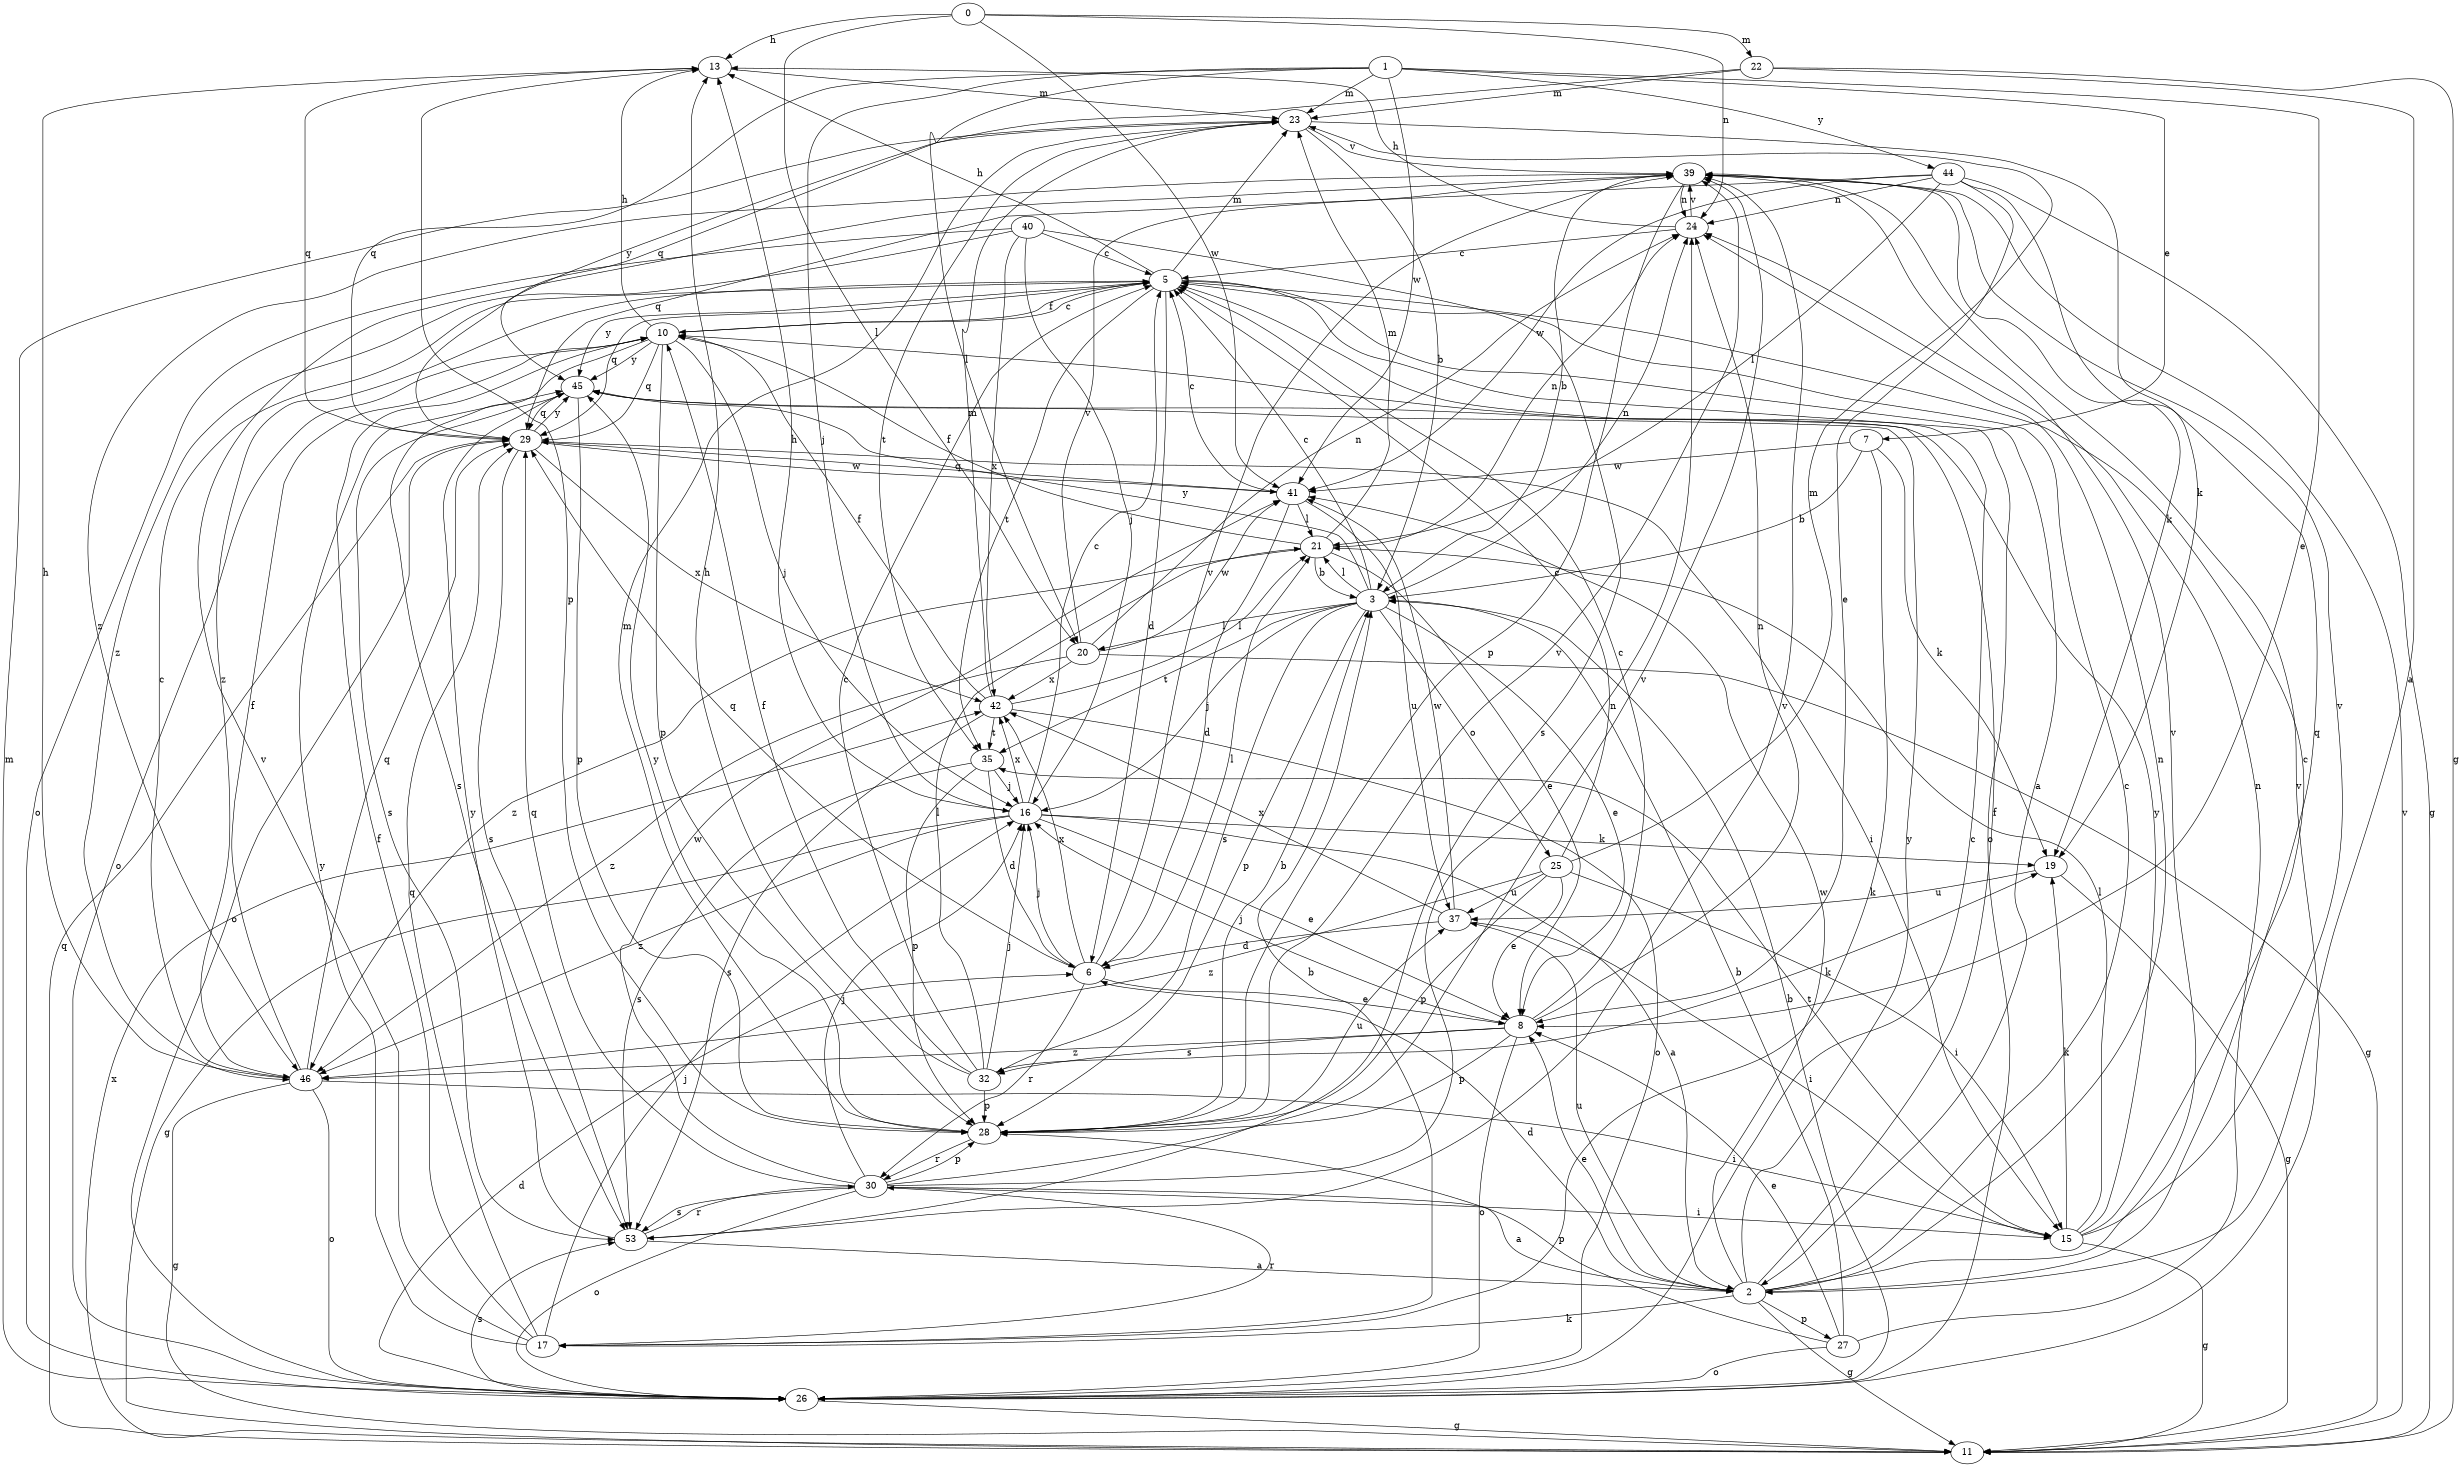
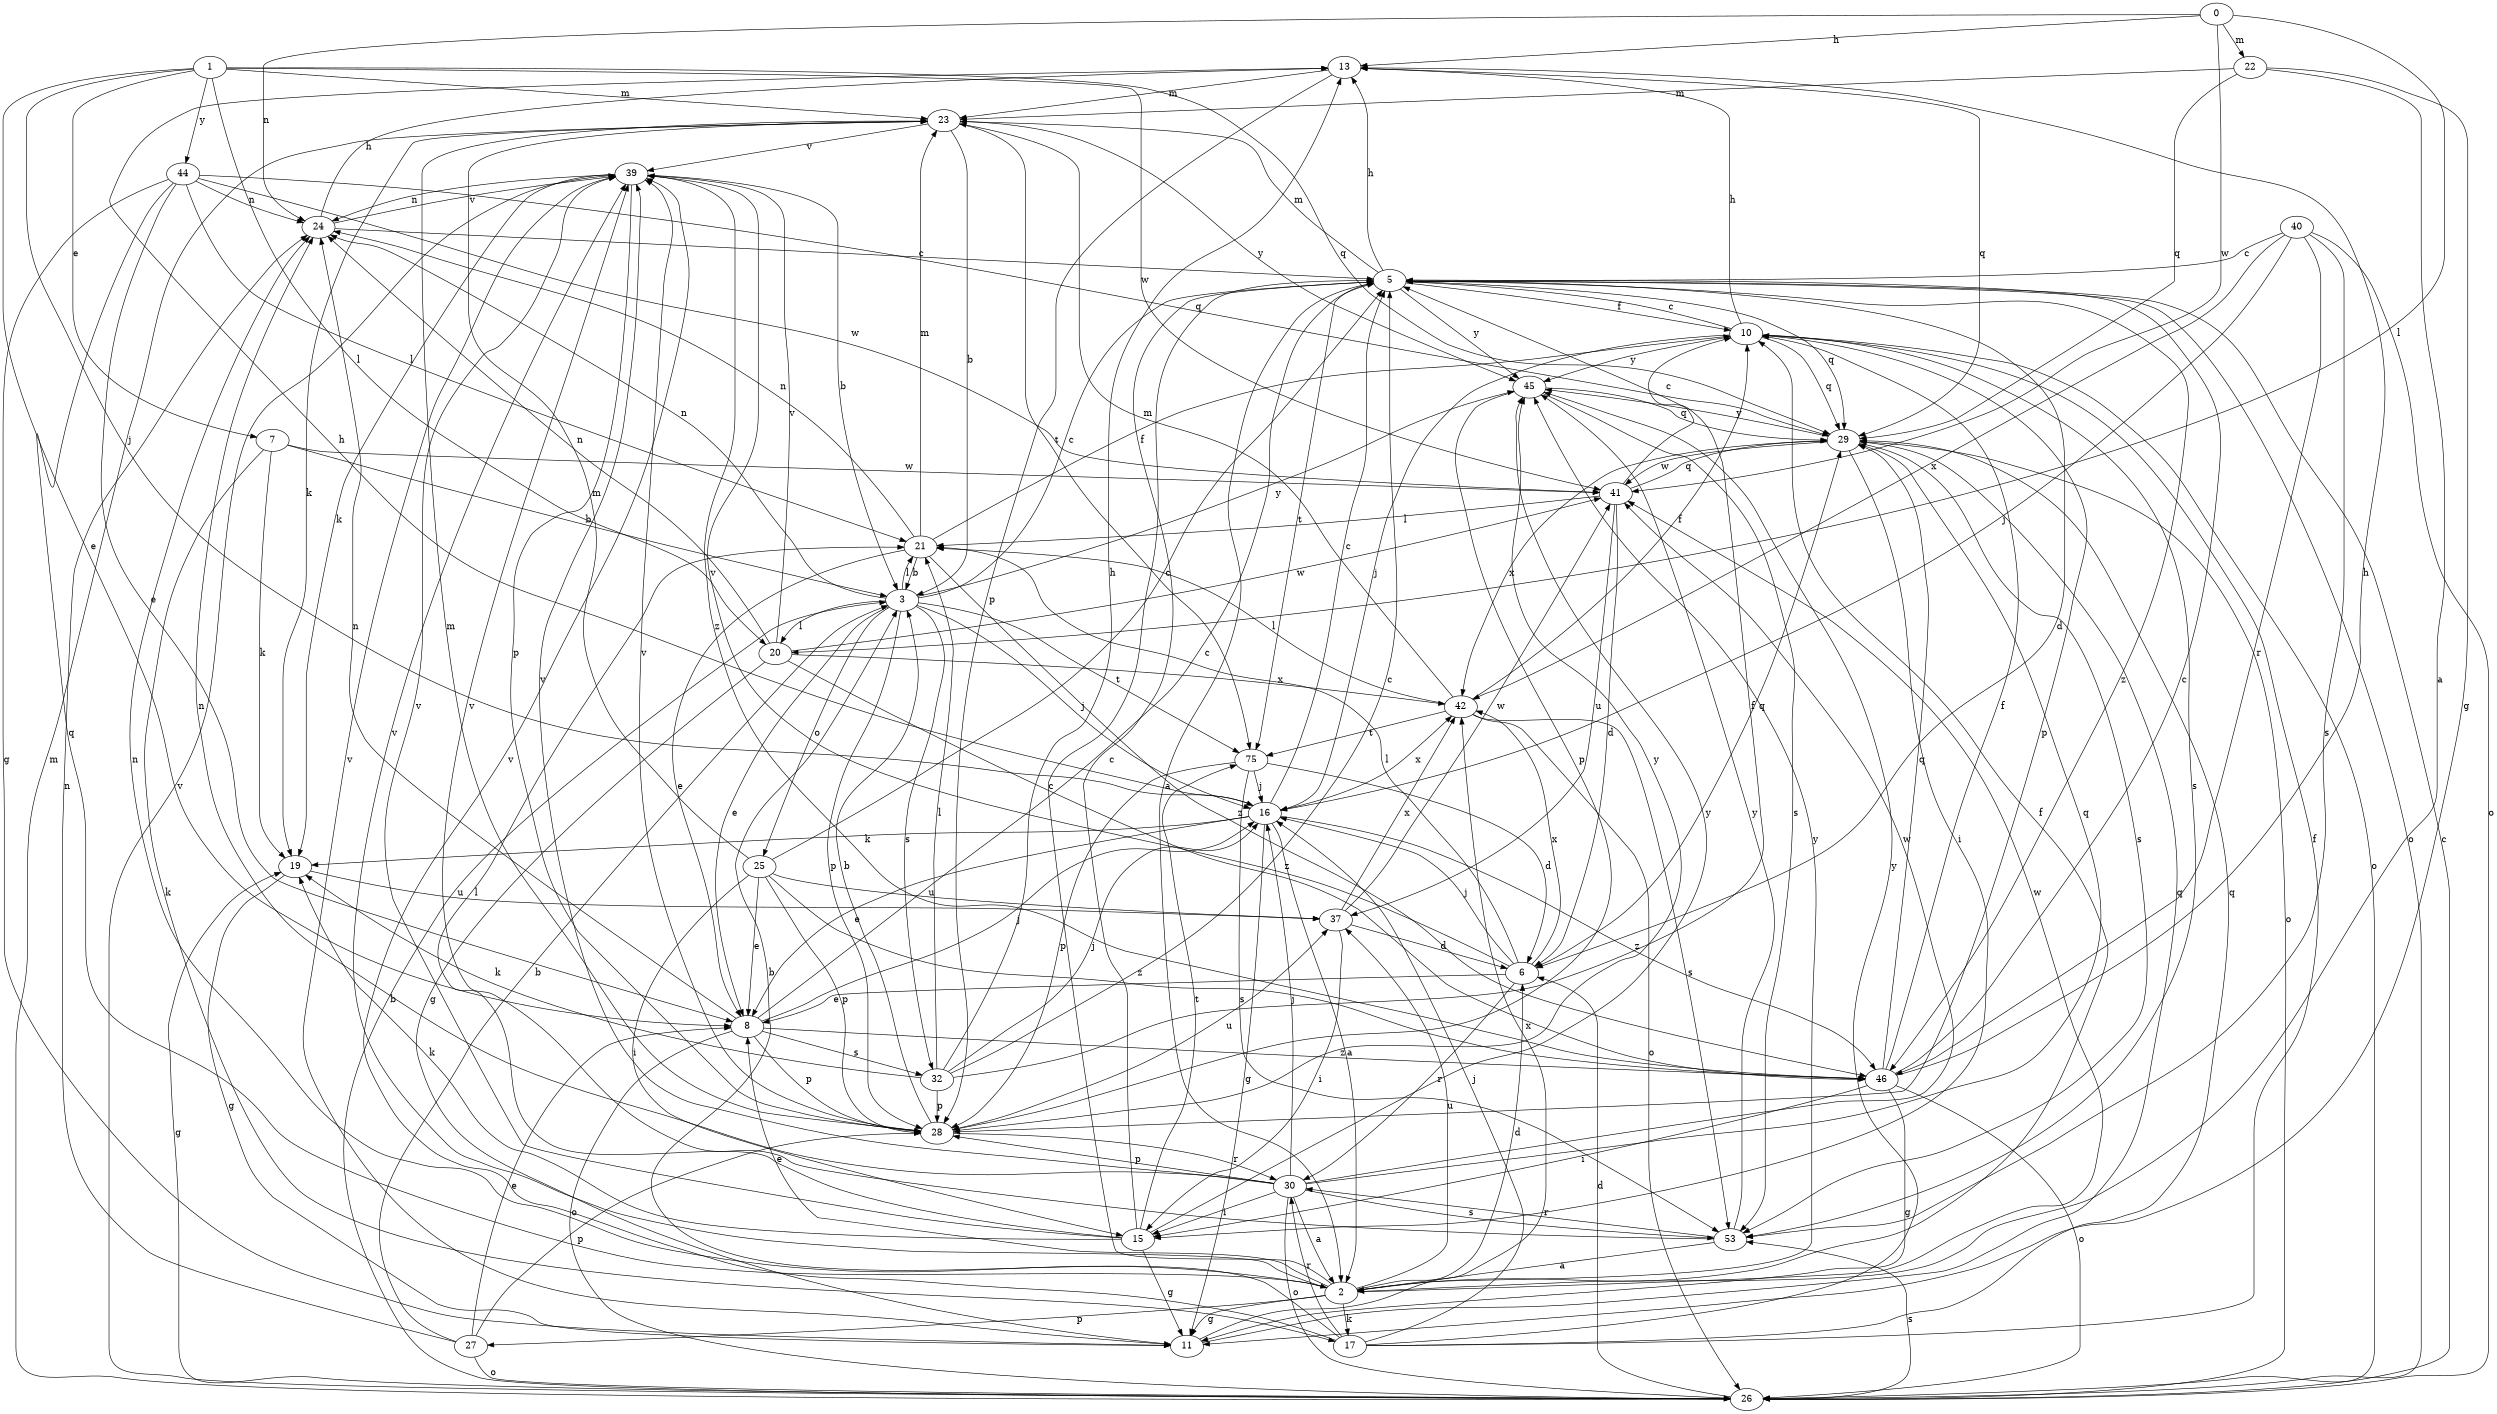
edge "40" -> "46": label "z" -> "r"
node "35": label "35" -> "75"
edge "26" -> "11": now "26" -> "19"
